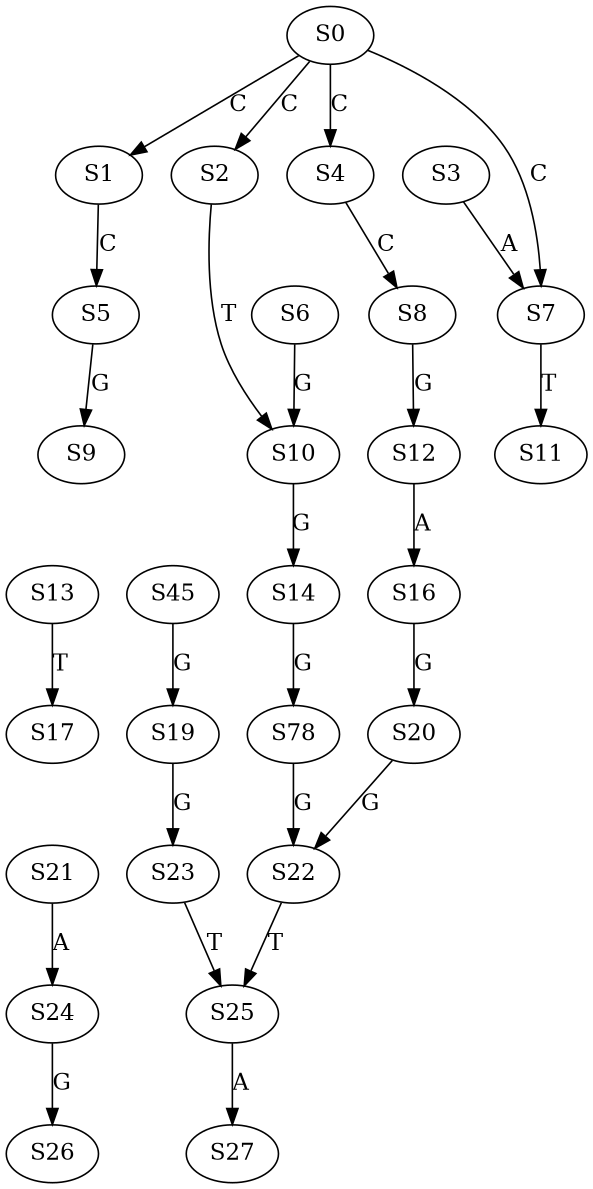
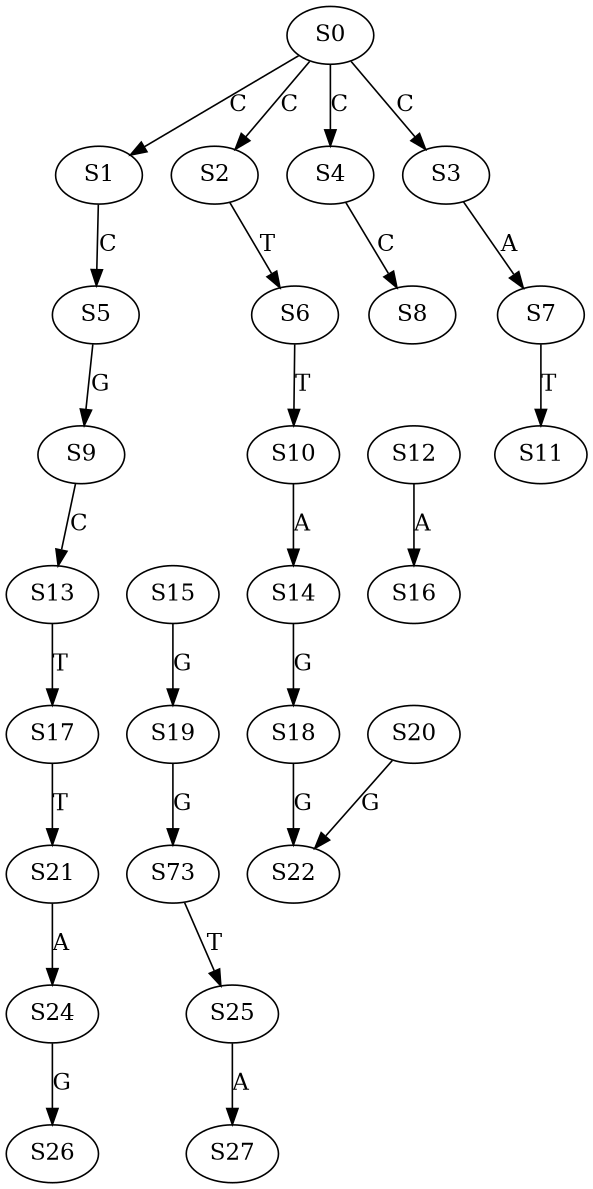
edge "S0" -> "S7": now "S0" -> "S3"
edge "S2" -> "S10": now "S2" -> "S6"
edge "S8" -> "S12": removed, label "G"
edge "S6" -> "S10": label "G" -> "T"
edge "S9" -> "S13": added, label "C"
edge "S10" -> "S14": label "G" -> "A"
node "S45": label "S45" -> "S15"
edge "S16" -> "S20": removed, label "G"
node "S78": label "S78" -> "S18"
edge "S17" -> "S21": added, label "T"
node "S23": label "S23" -> "S73"
edge "S22" -> "S25": removed, label "T"
